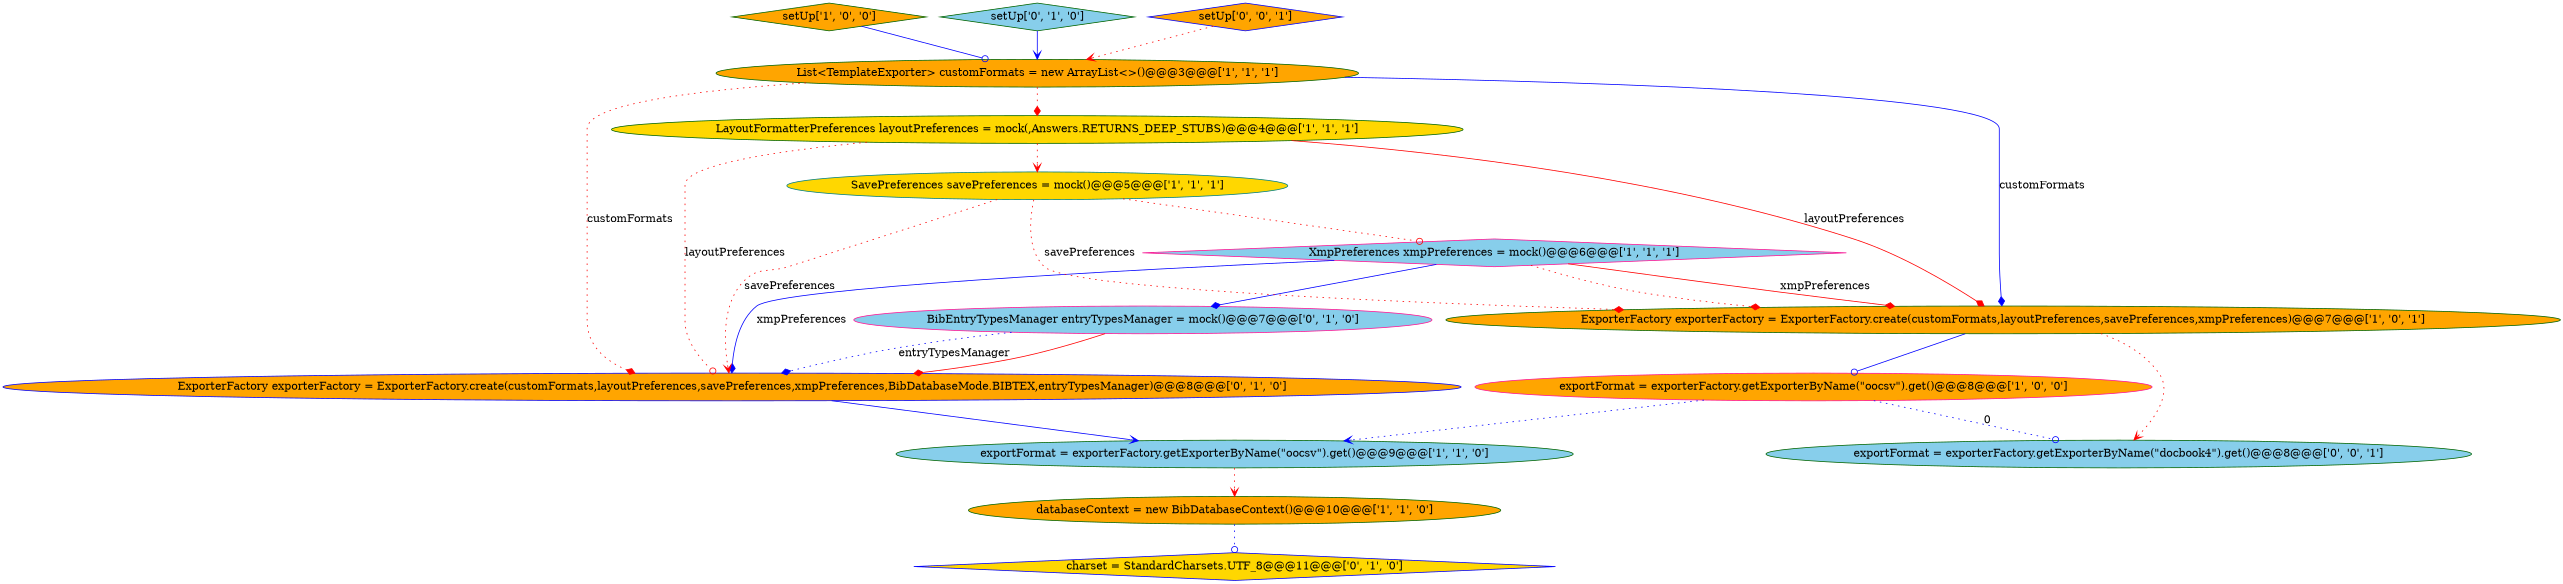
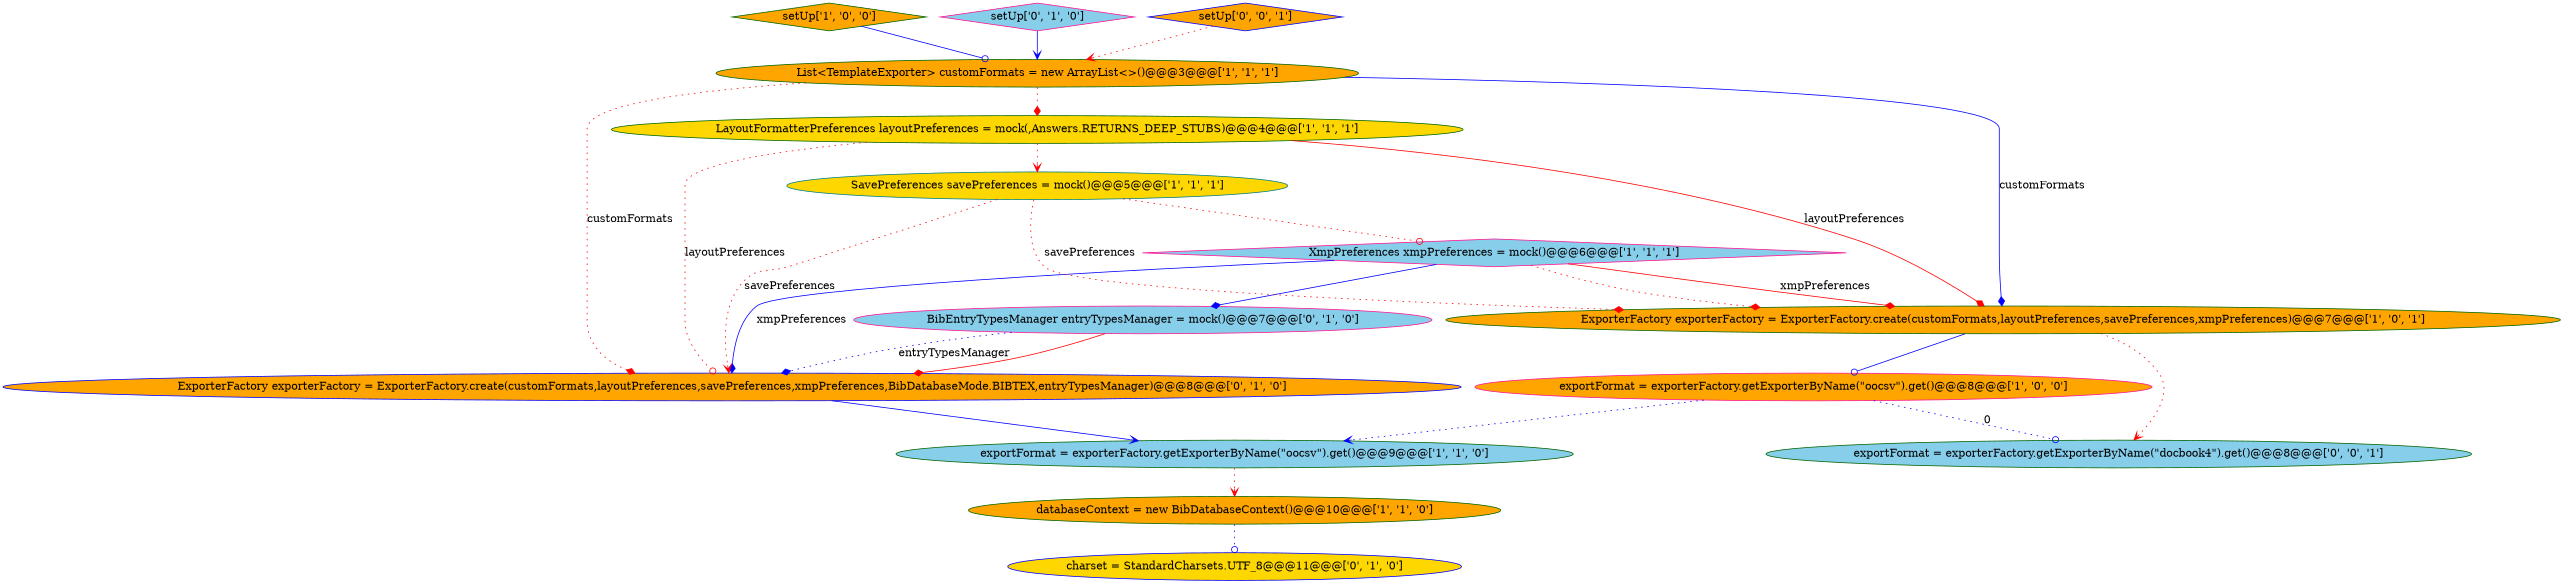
node "setUp['0', '1', '0']": color darkgreen -> deeppink
node "charset = StandardCharsets.UTF_8@@@11@@@['0', '1', '0']": shape diamond -> ellipse
